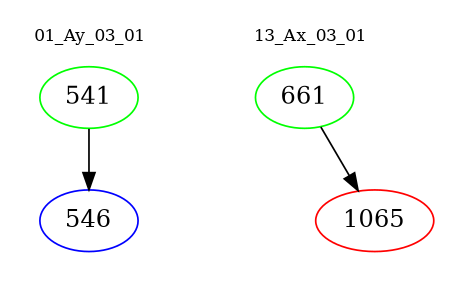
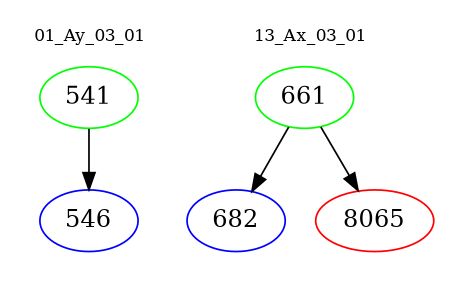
node "682": added
node "1065": label "1065" -> "8065"
